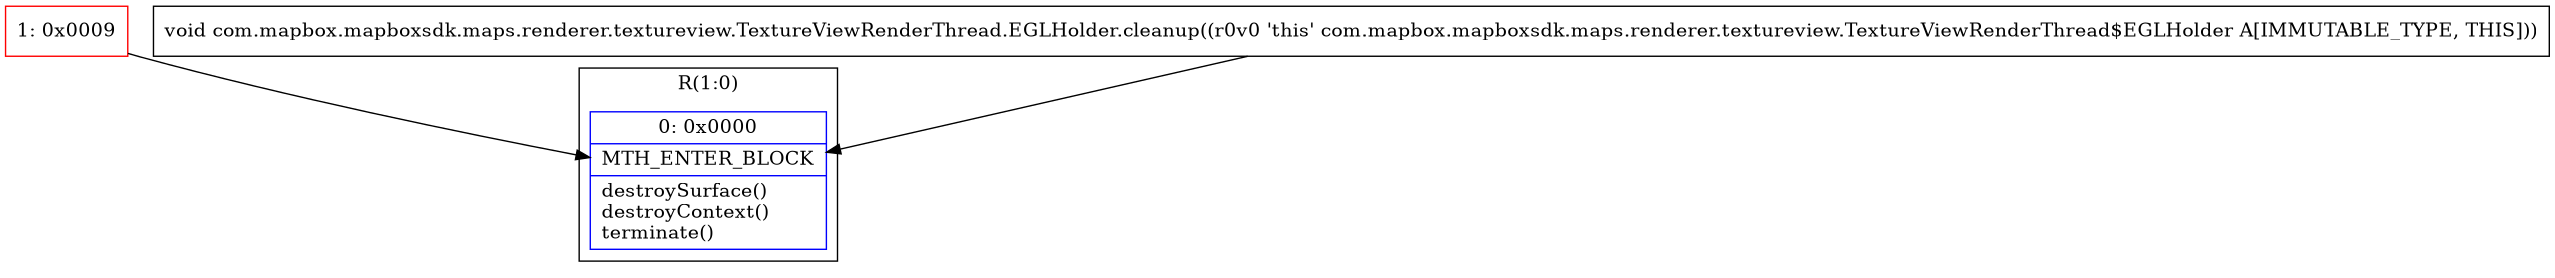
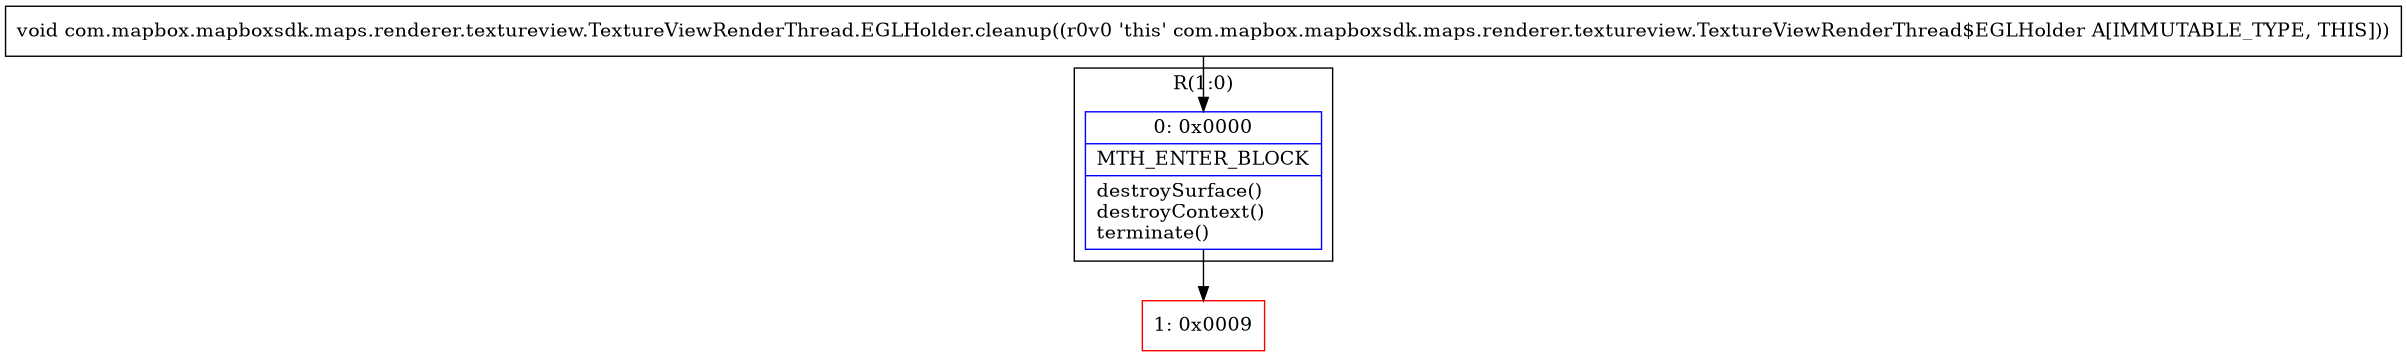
edge "1: 0x0009" -> "0: 0x0000": reversed
